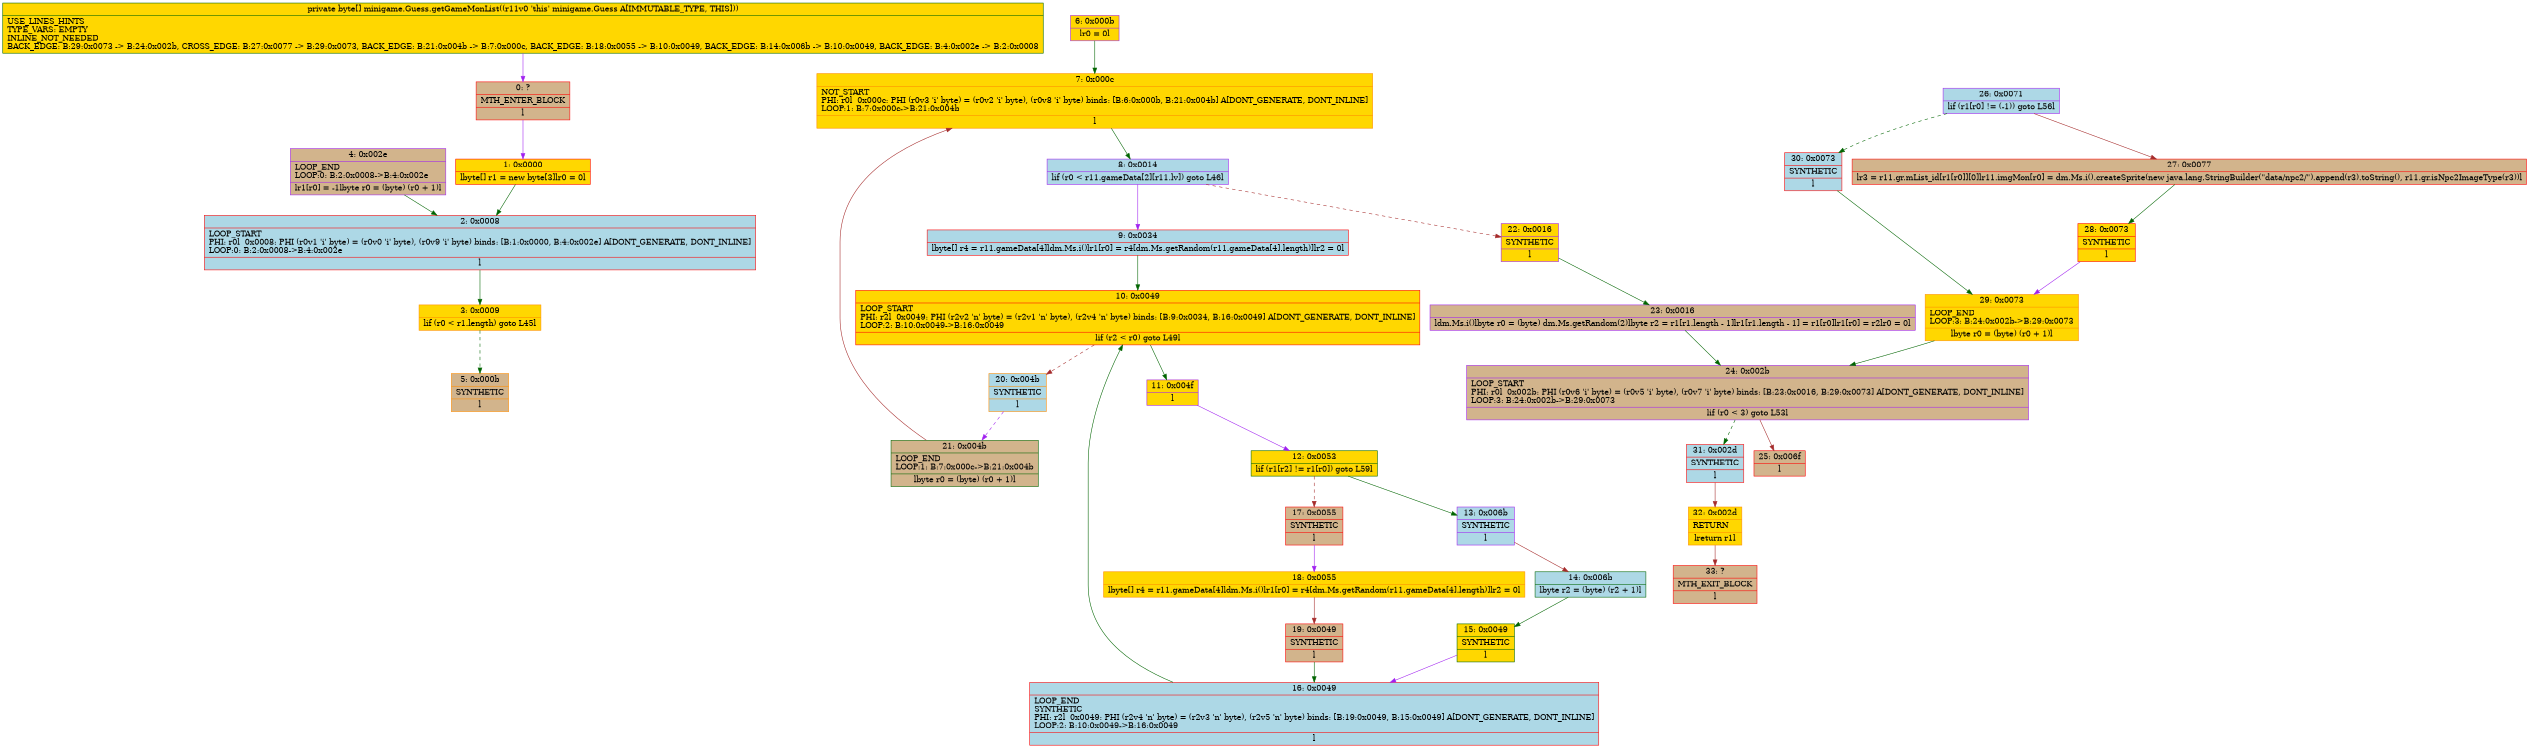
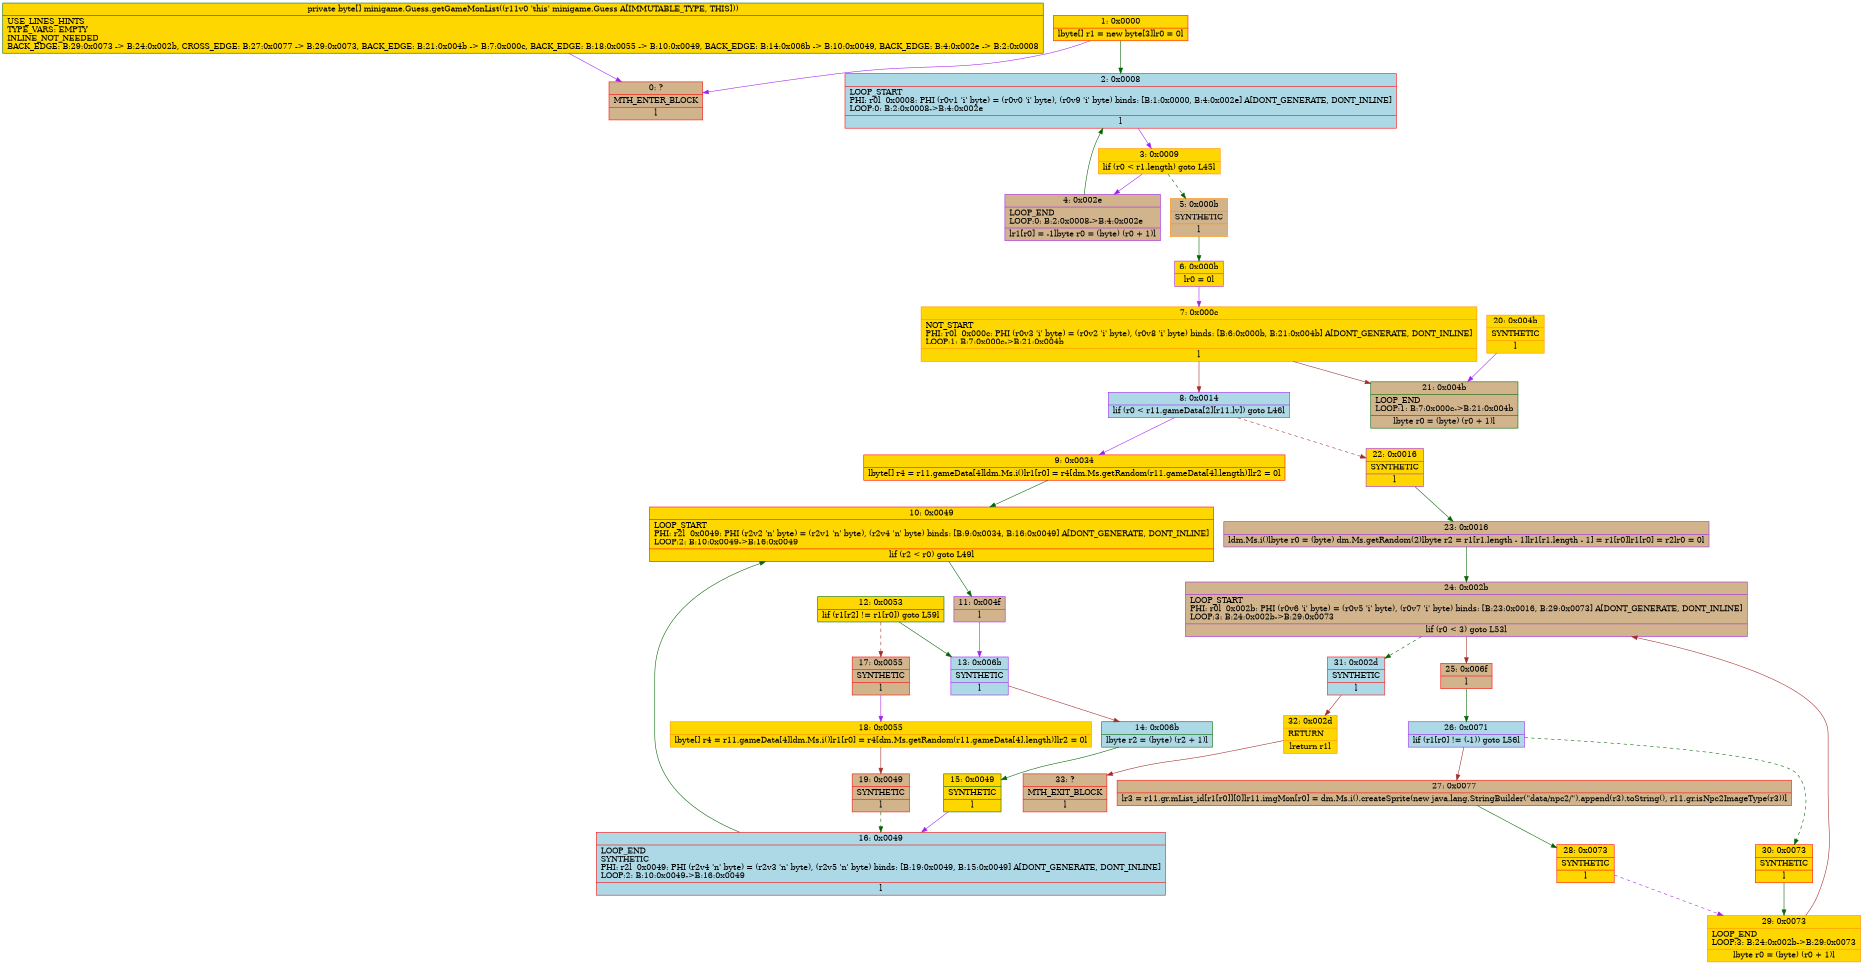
edge "6: 0x000b" -> "7: 0x000c": color darkgreen -> purple
edge "0: ?" -> "1: 0x0000": reversed
edge "7: 0x000c" -> "8: 0x0014": color darkgreen -> brown
node "30: 0x0073": fillcolor lightblue -> gold
edge "3: 0x0009" -> "4: 0x002e": added
node "9: 0x0034": fillcolor lightblue -> gold
edge "5: 0x000b" -> "6: 0x000b": added
edge "21: 0x004b" -> "7: 0x000c": reversed
edge "28: 0x0073" -> "29: 0x0073": style solid -> dashed
edge "2: 0x0008" -> "3: 0x0009": color darkgreen -> purple
edge "29: 0x0073" -> "24: 0x002b": color darkgreen -> brown
edge "10: 0x0049" -> "20: 0x004b": removed
node "20: 0x004b": fillcolor lightblue -> gold
node "11: 0x004f": fillcolor gold -> tan
edge "20: 0x004b" -> "21: 0x004b": style dashed -> solid
edge "11: 0x004f" -> "12: 0x0053": now "11: 0x004f" -> "13: 0x006b"
edge "19: 0x0049" -> "16: 0x0049": style solid -> dashed
edge "25: 0x006f" -> "26: 0x0071": added
